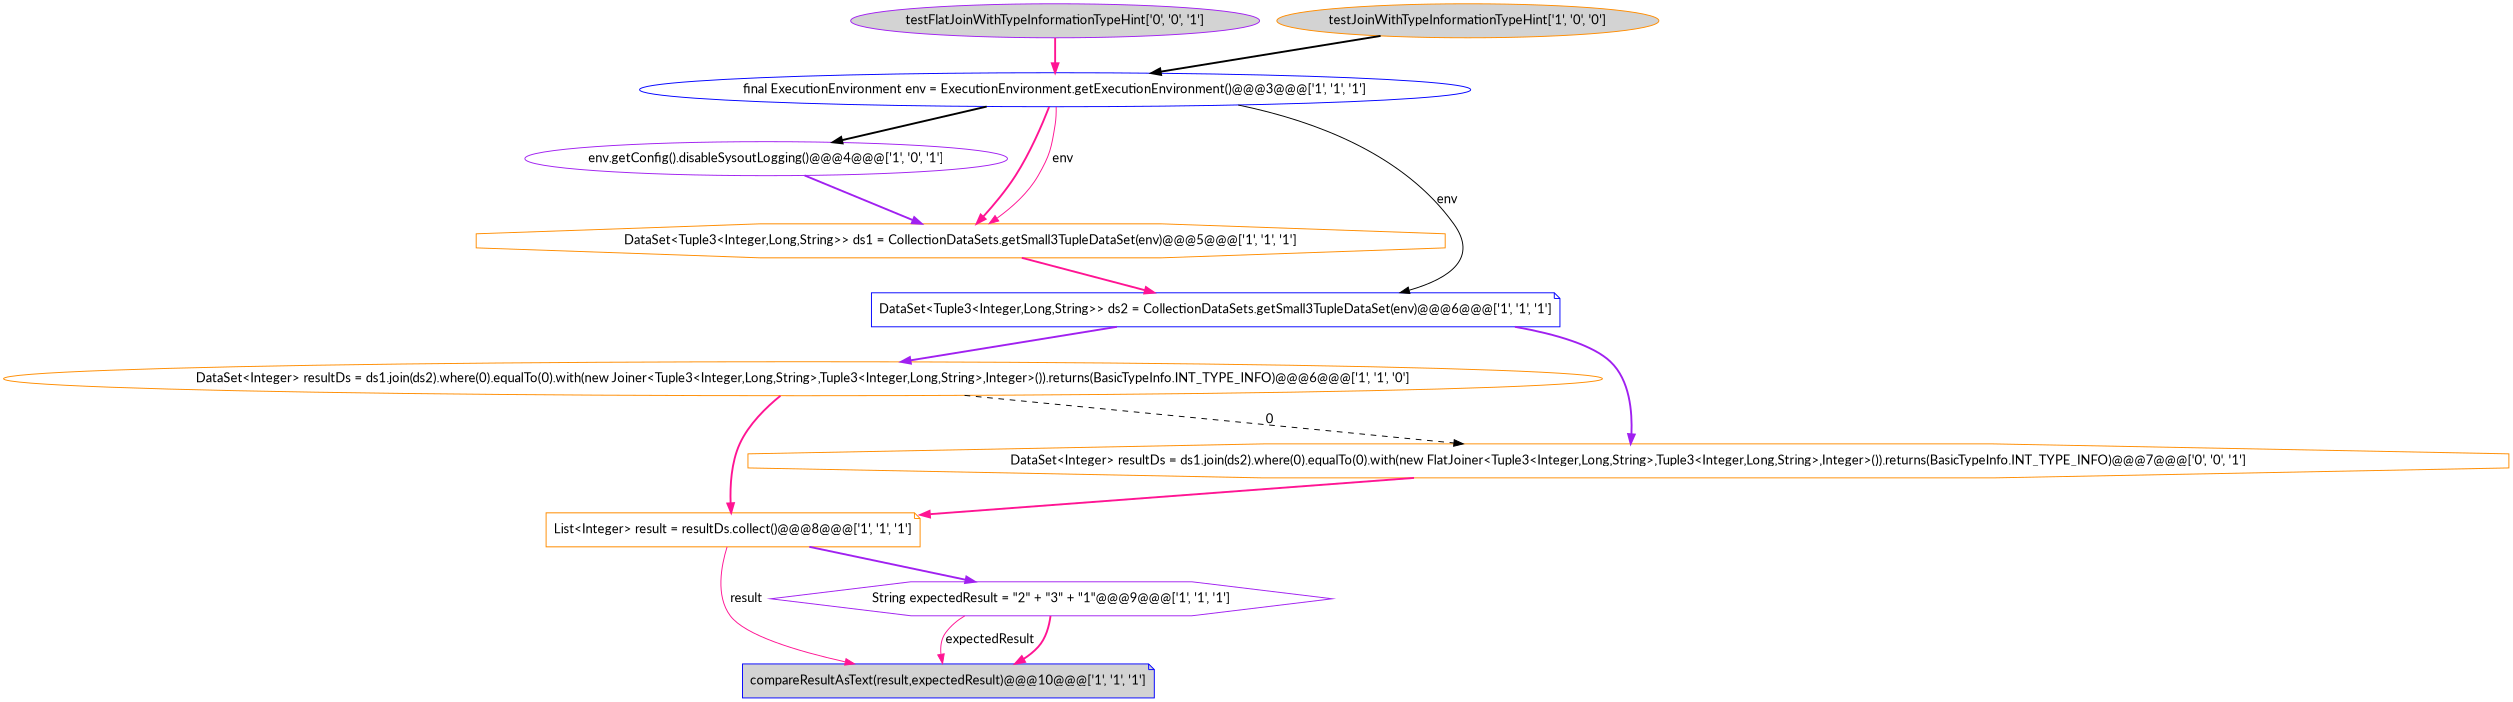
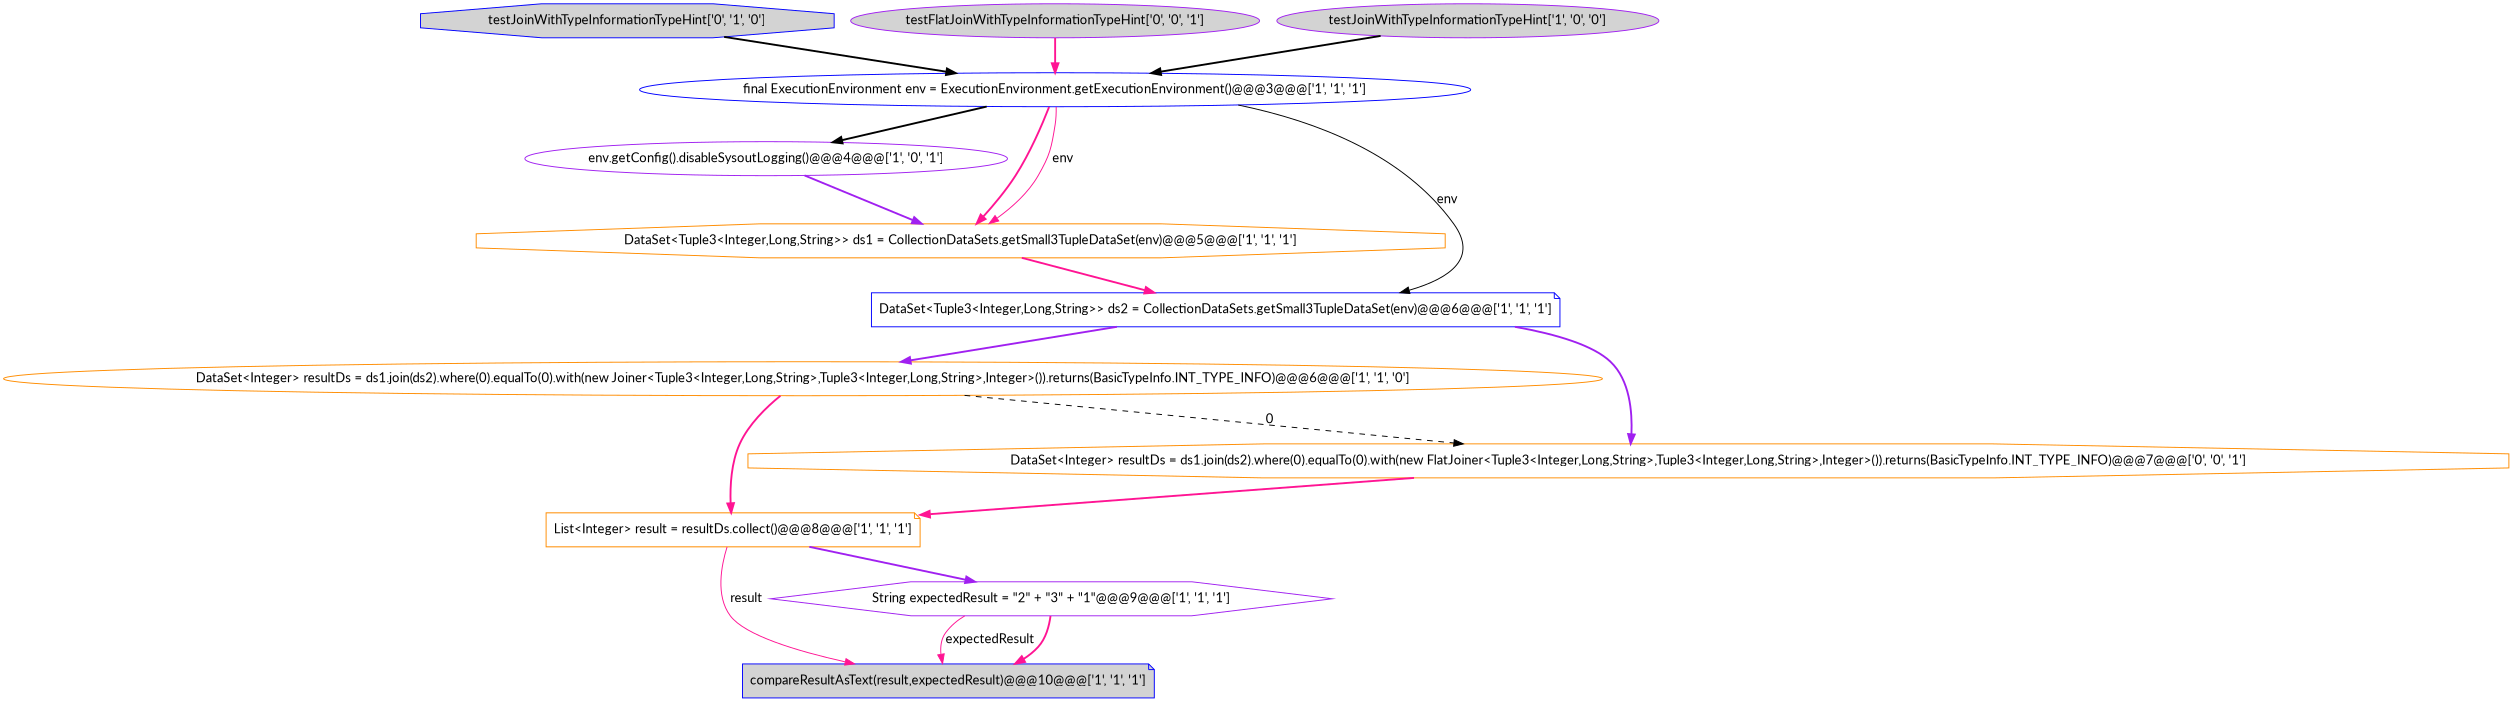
node "testJoinWithTypeInformationTypeHint['0', '1', '0']": added
node "testJoinWithTypeInformationTypeHint['1', '0', '0']": color darkorange -> purple
